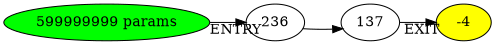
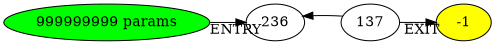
node "599999999 params": label "599999999 params" -> "999999999 params"
node "-4": label "-4" -> "-1"
edge "236" -> "137": reversed
